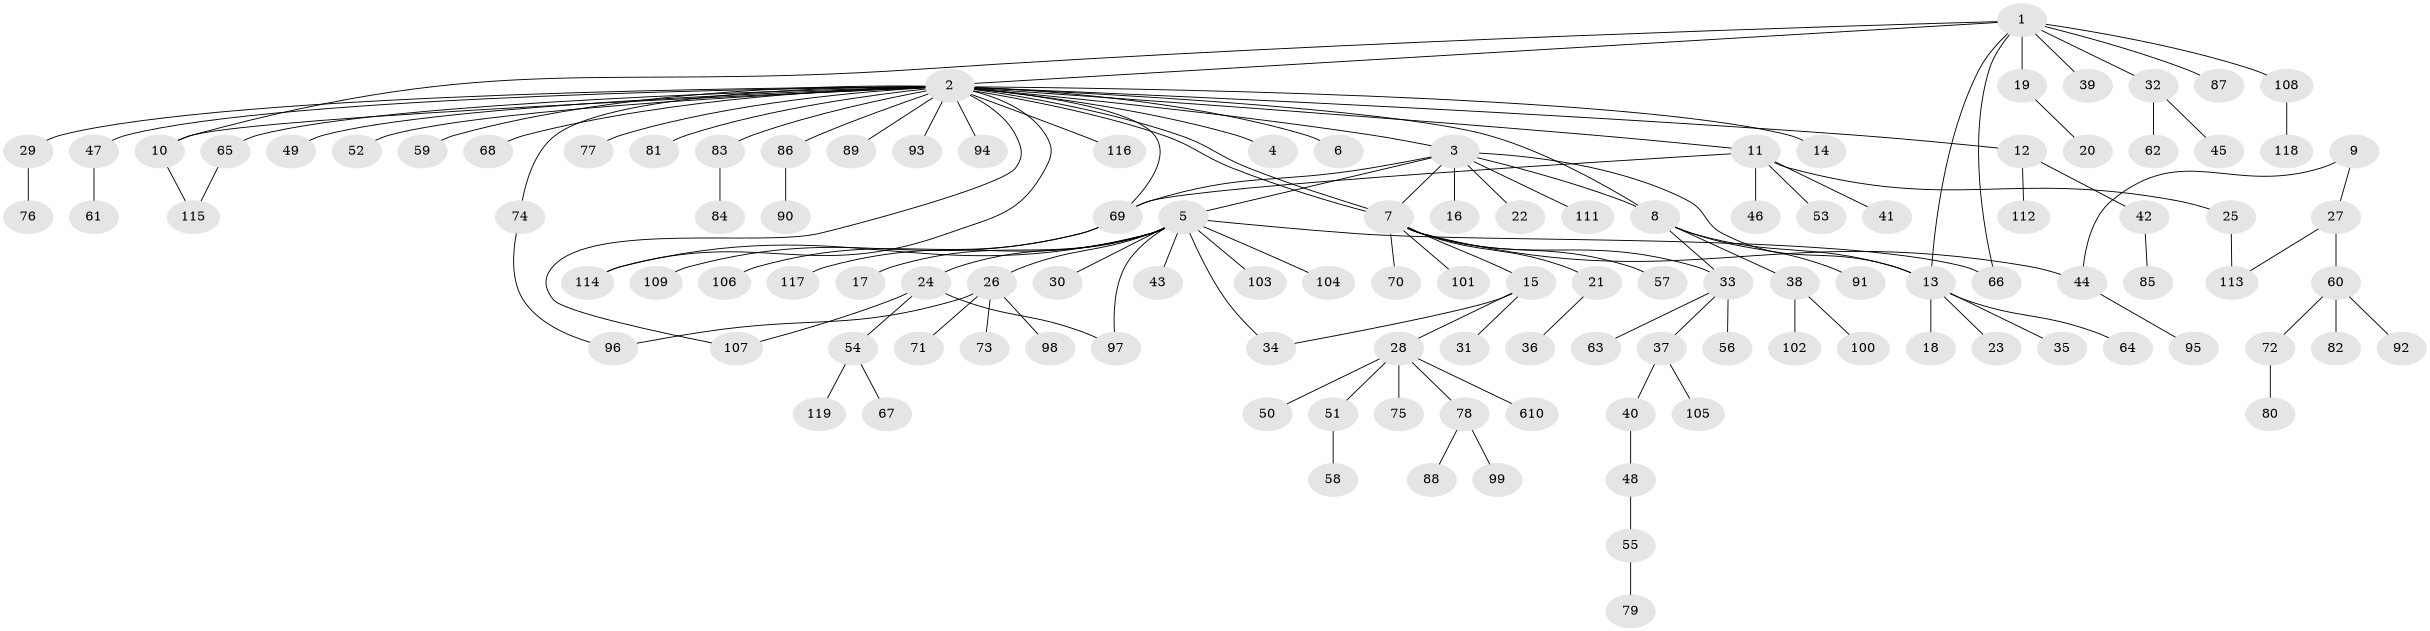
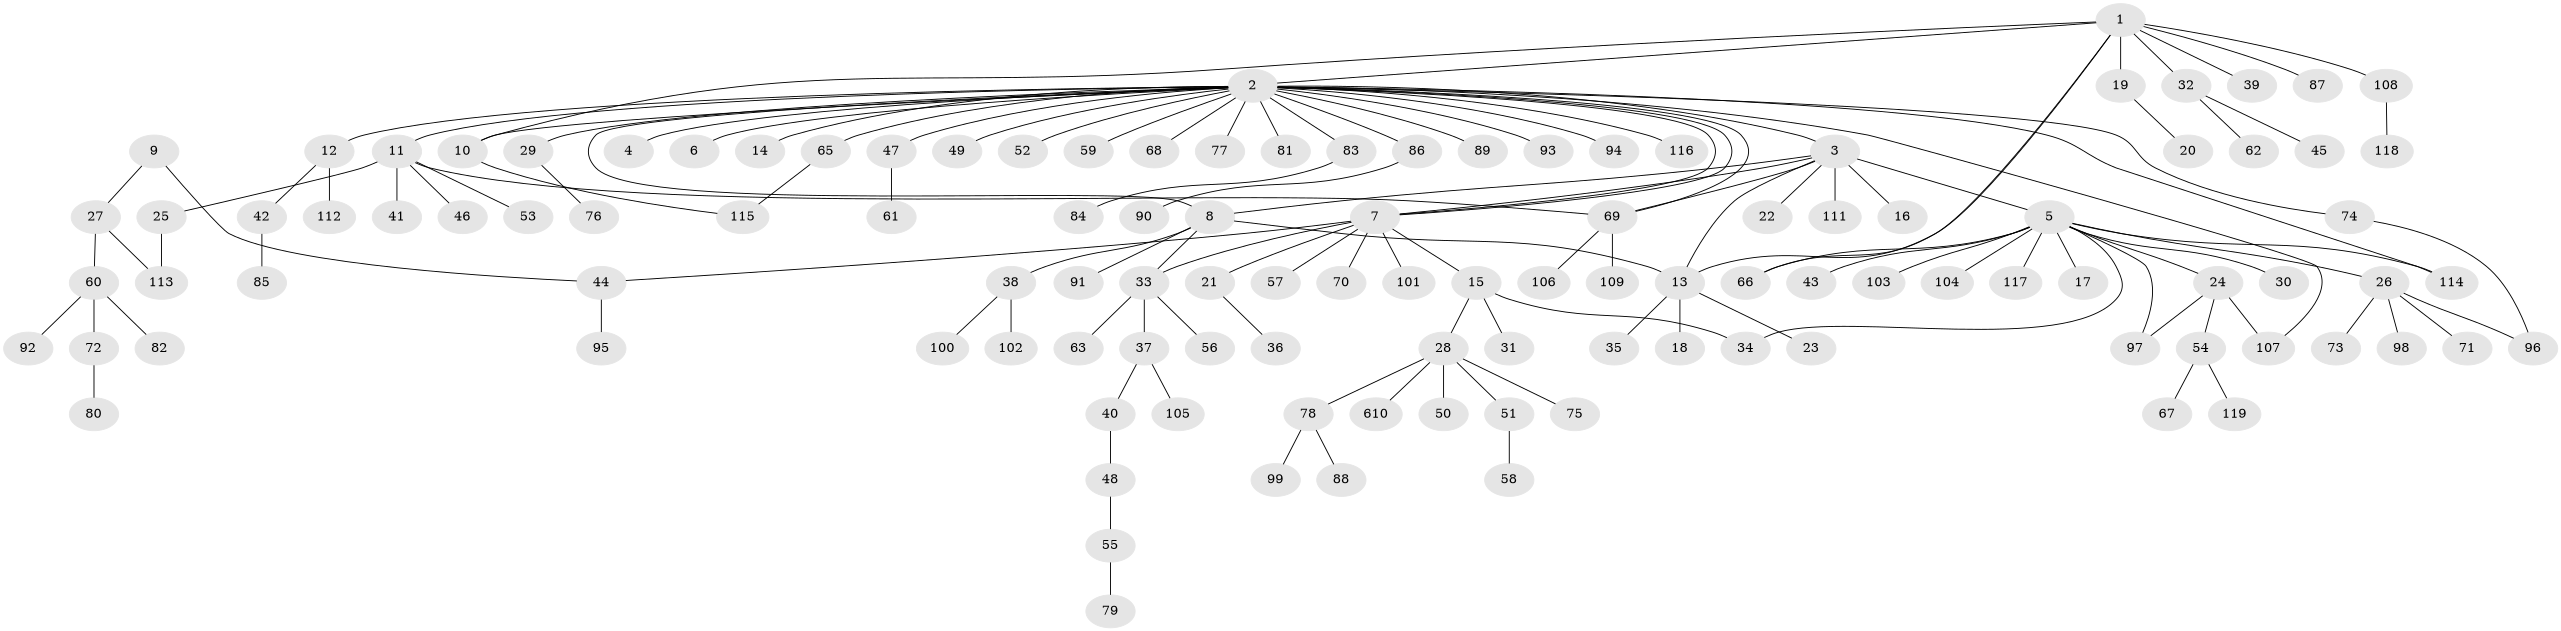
node "64": removed
